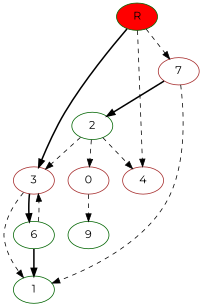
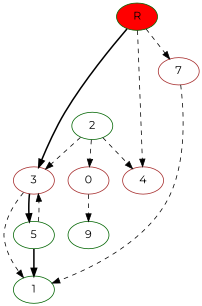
edge "7" -> "2": removed
node "6": label "6" -> "5"
